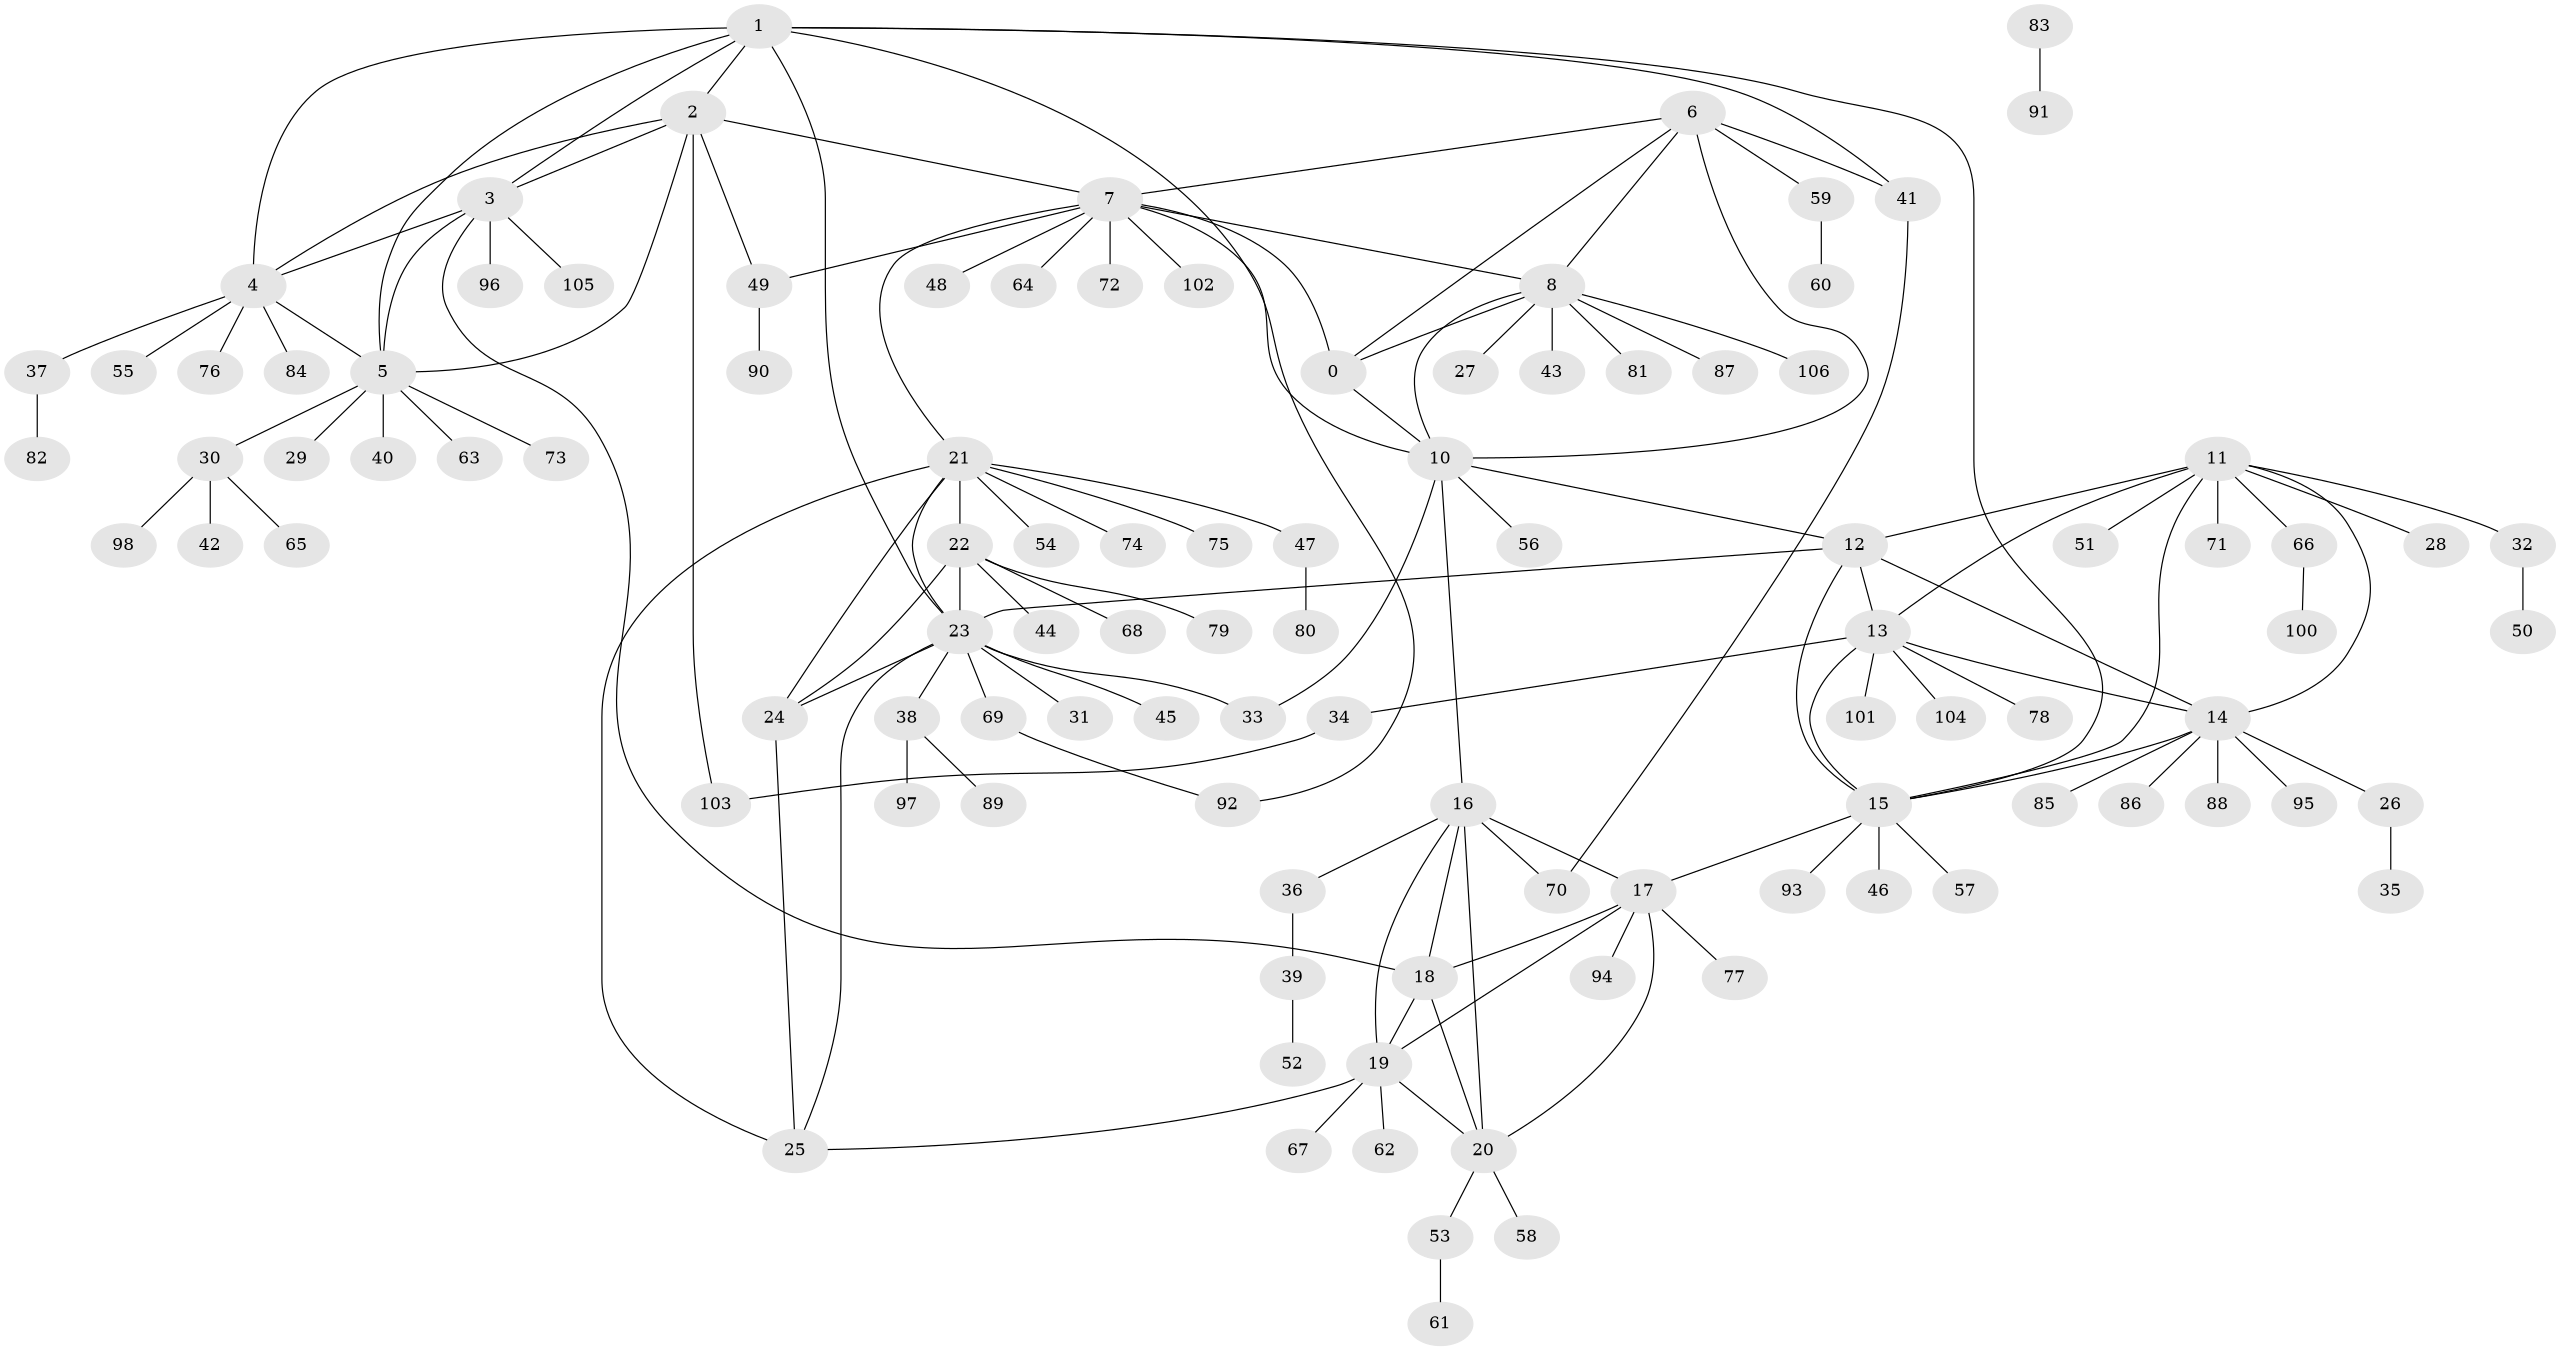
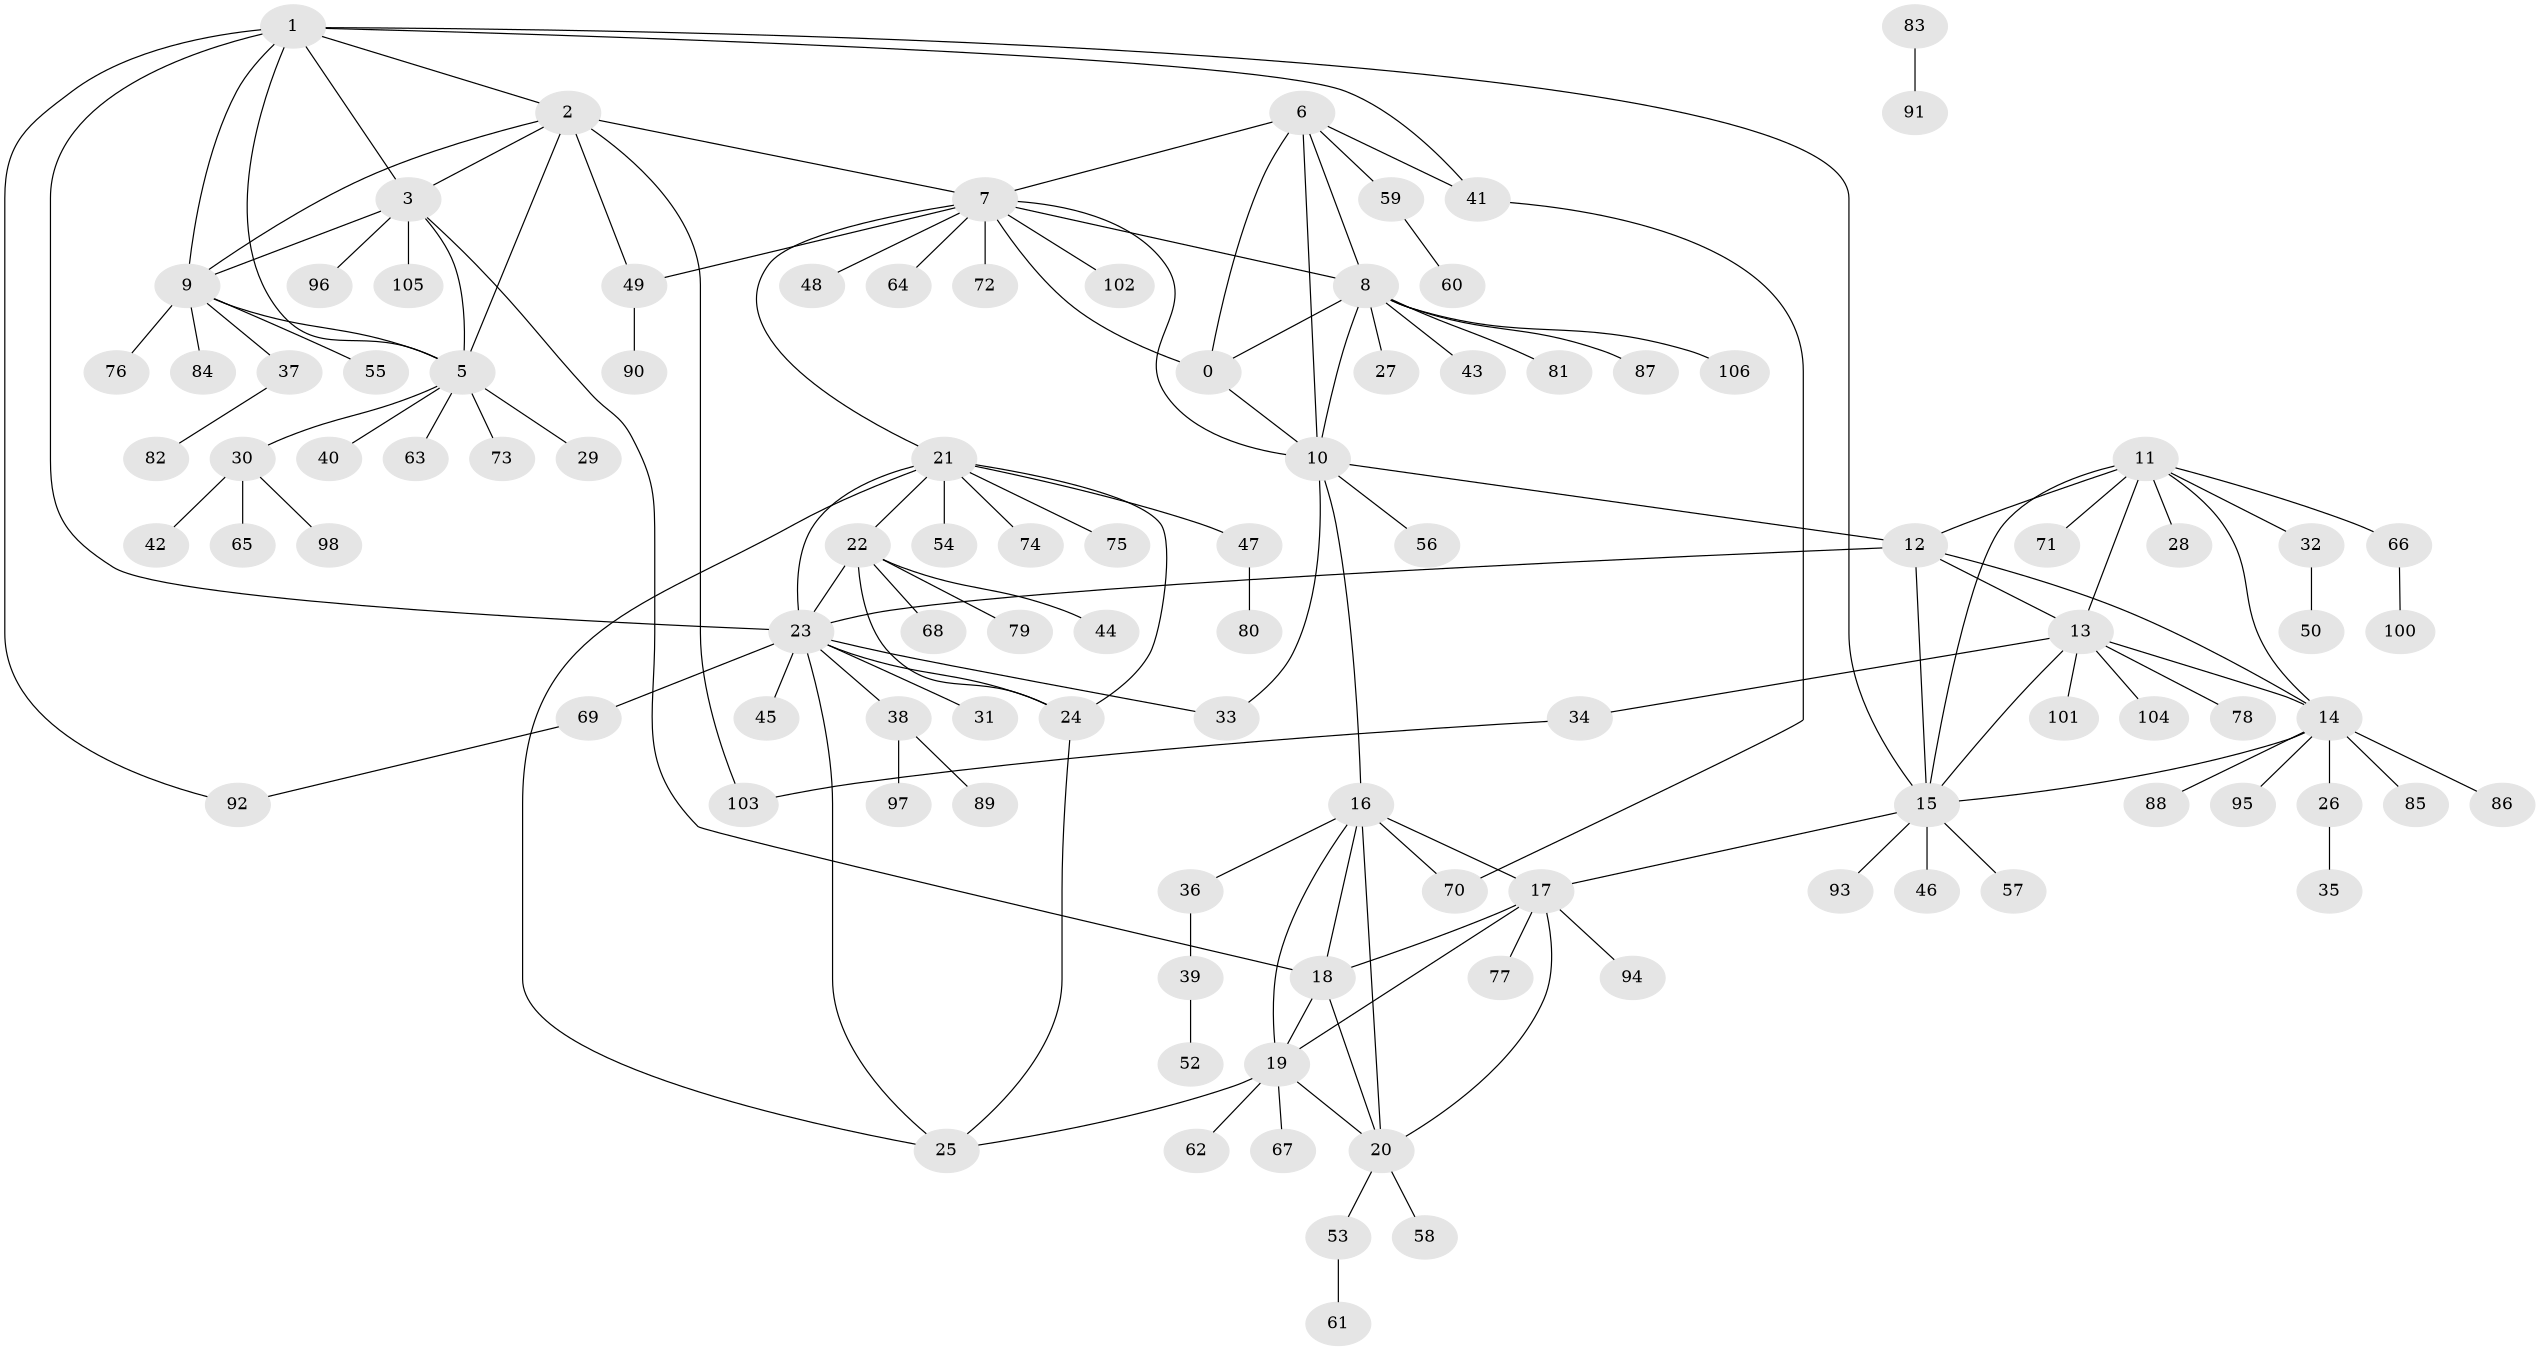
node "4": label "4" -> "9"
node "51": removed
